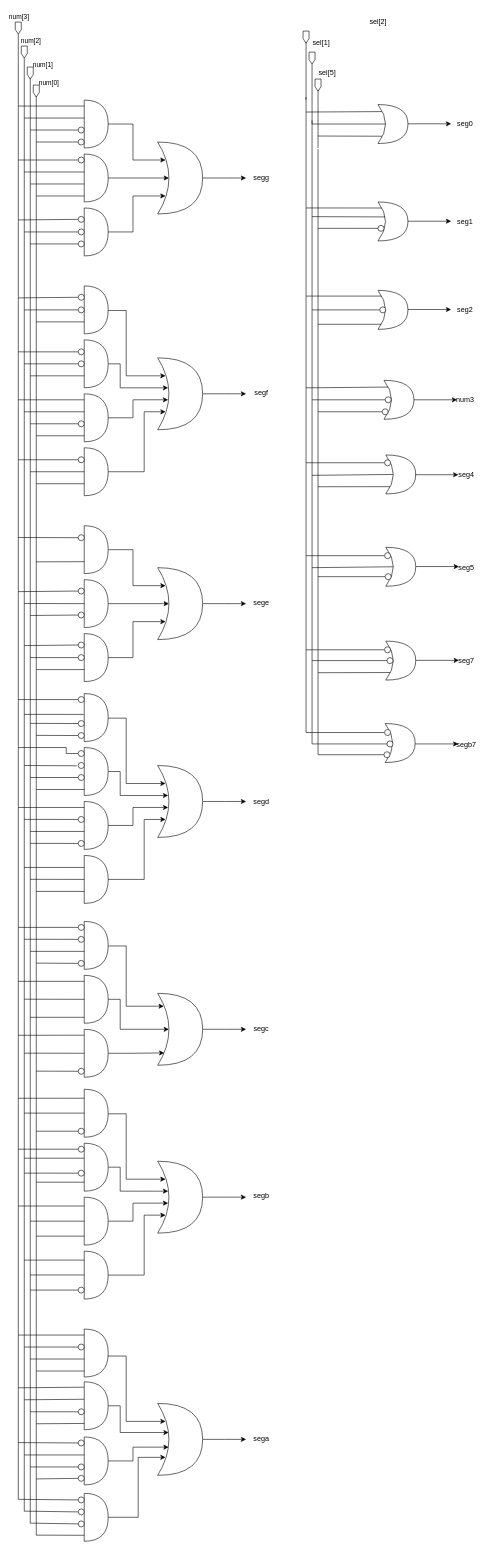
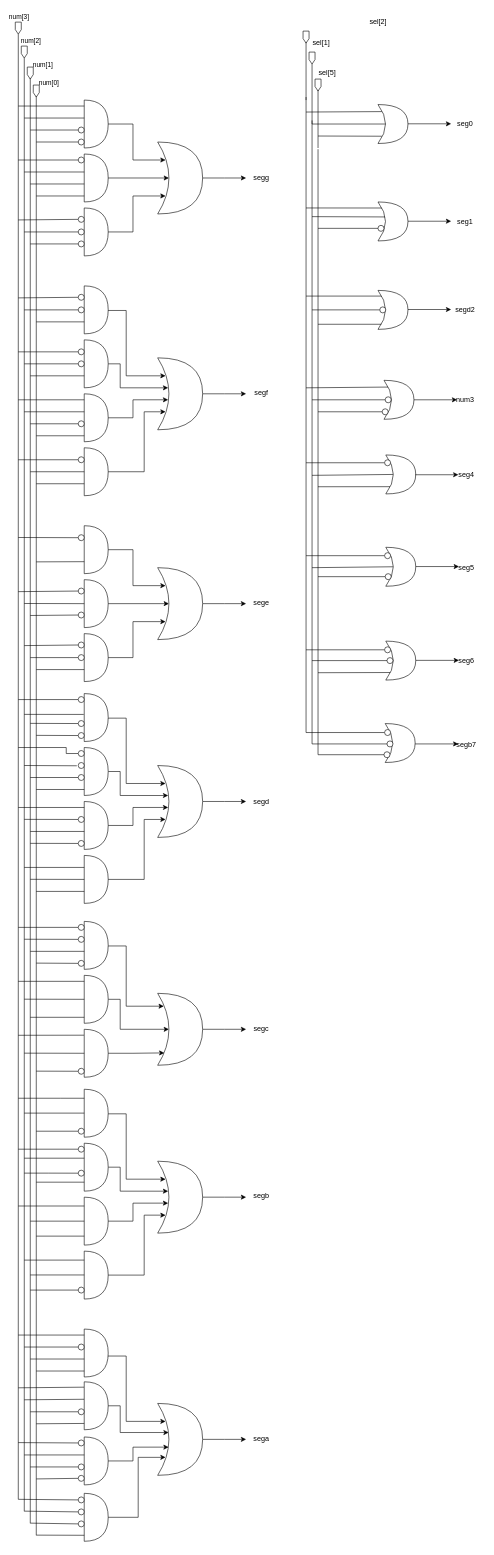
node "seg2": label "seg2" -> "segd2"
node "seg7": label "seg7" -> "seg6"
